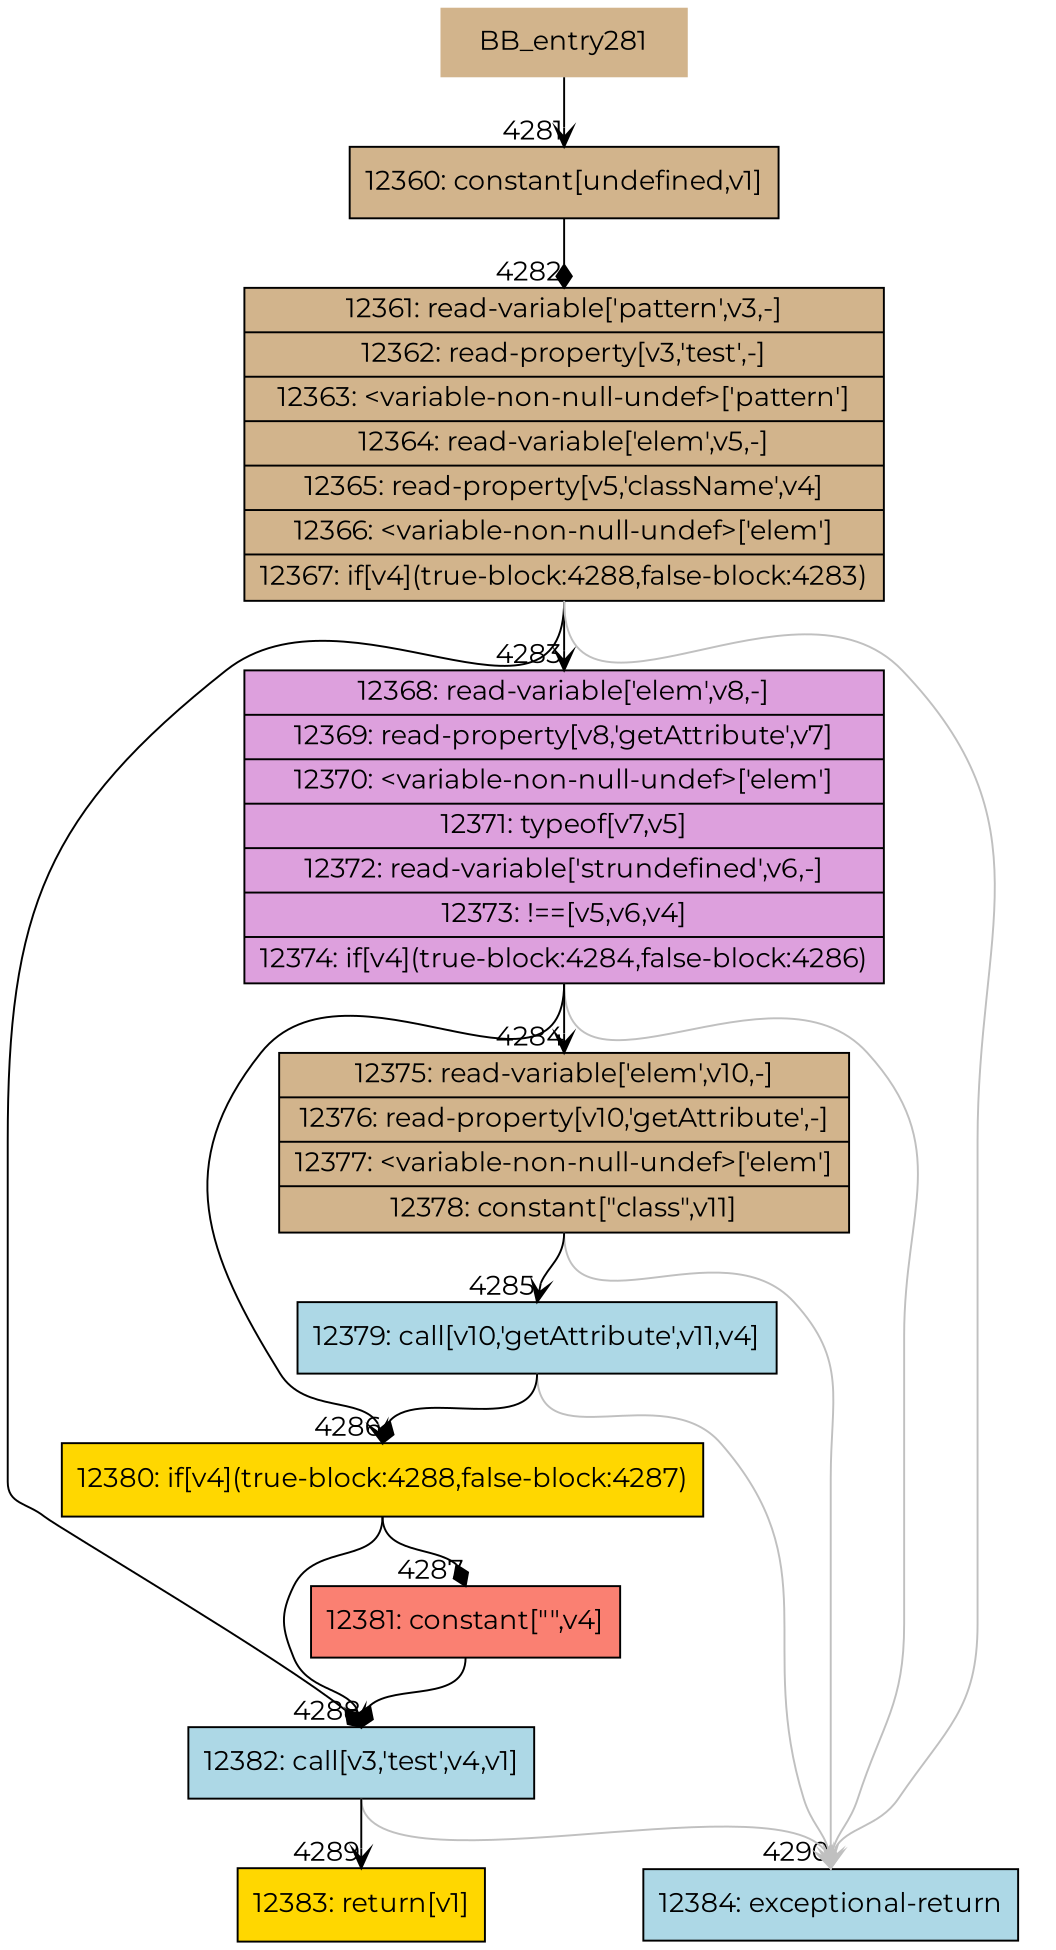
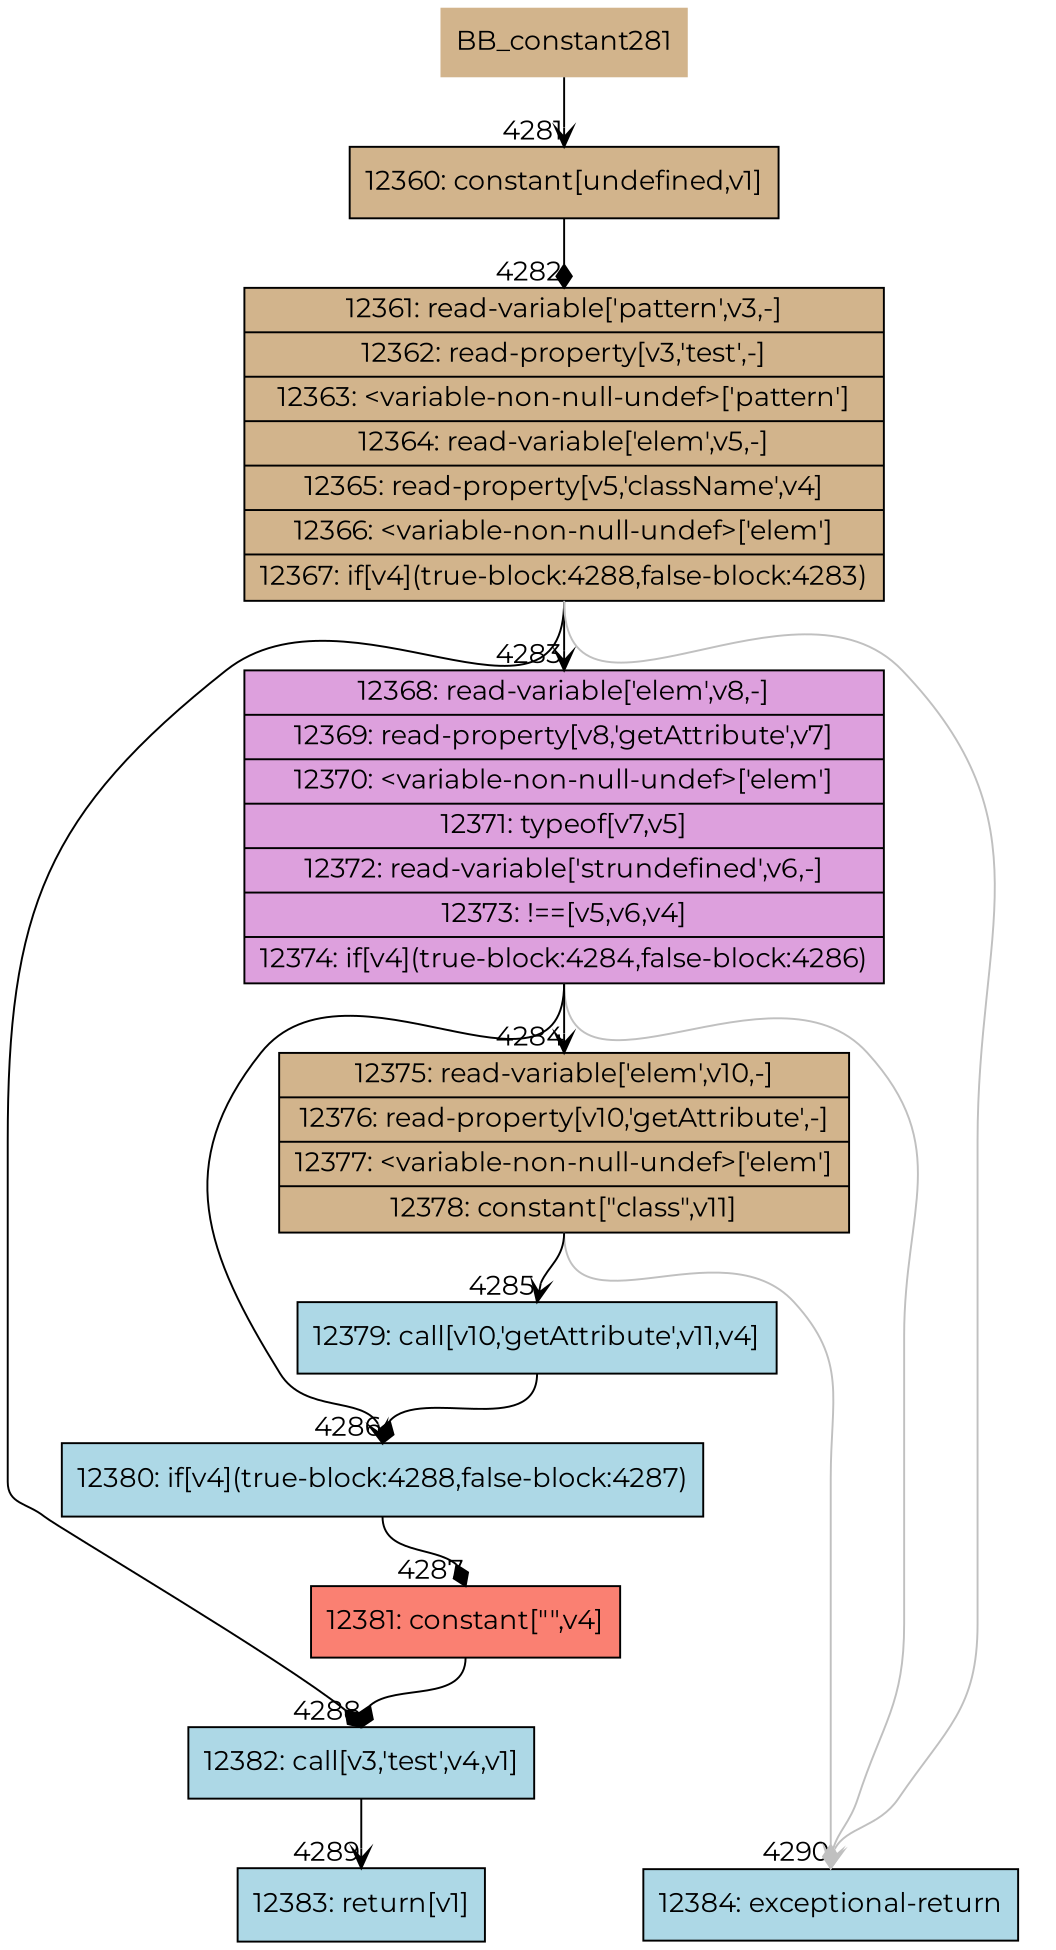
node "BB_entry281": label "BB_entry281" -> "BB_constant281"
node "12380: if[v4](true-block:4288,false-block:4287)": fillcolor gold -> lightblue
edge "12379: call[v10,'getAttribute',v11,v4]" -> "12384: exceptional-return": removed
edge "12380: if[v4](true-block:4288,false-block:4287)" -> "12382: call[v3,'test',v4,v1]": removed
edge "12382: call[v3,'test',v4,v1]" -> "12384: exceptional-return": removed
node "12383: return[v1]": fillcolor gold -> lightblue
